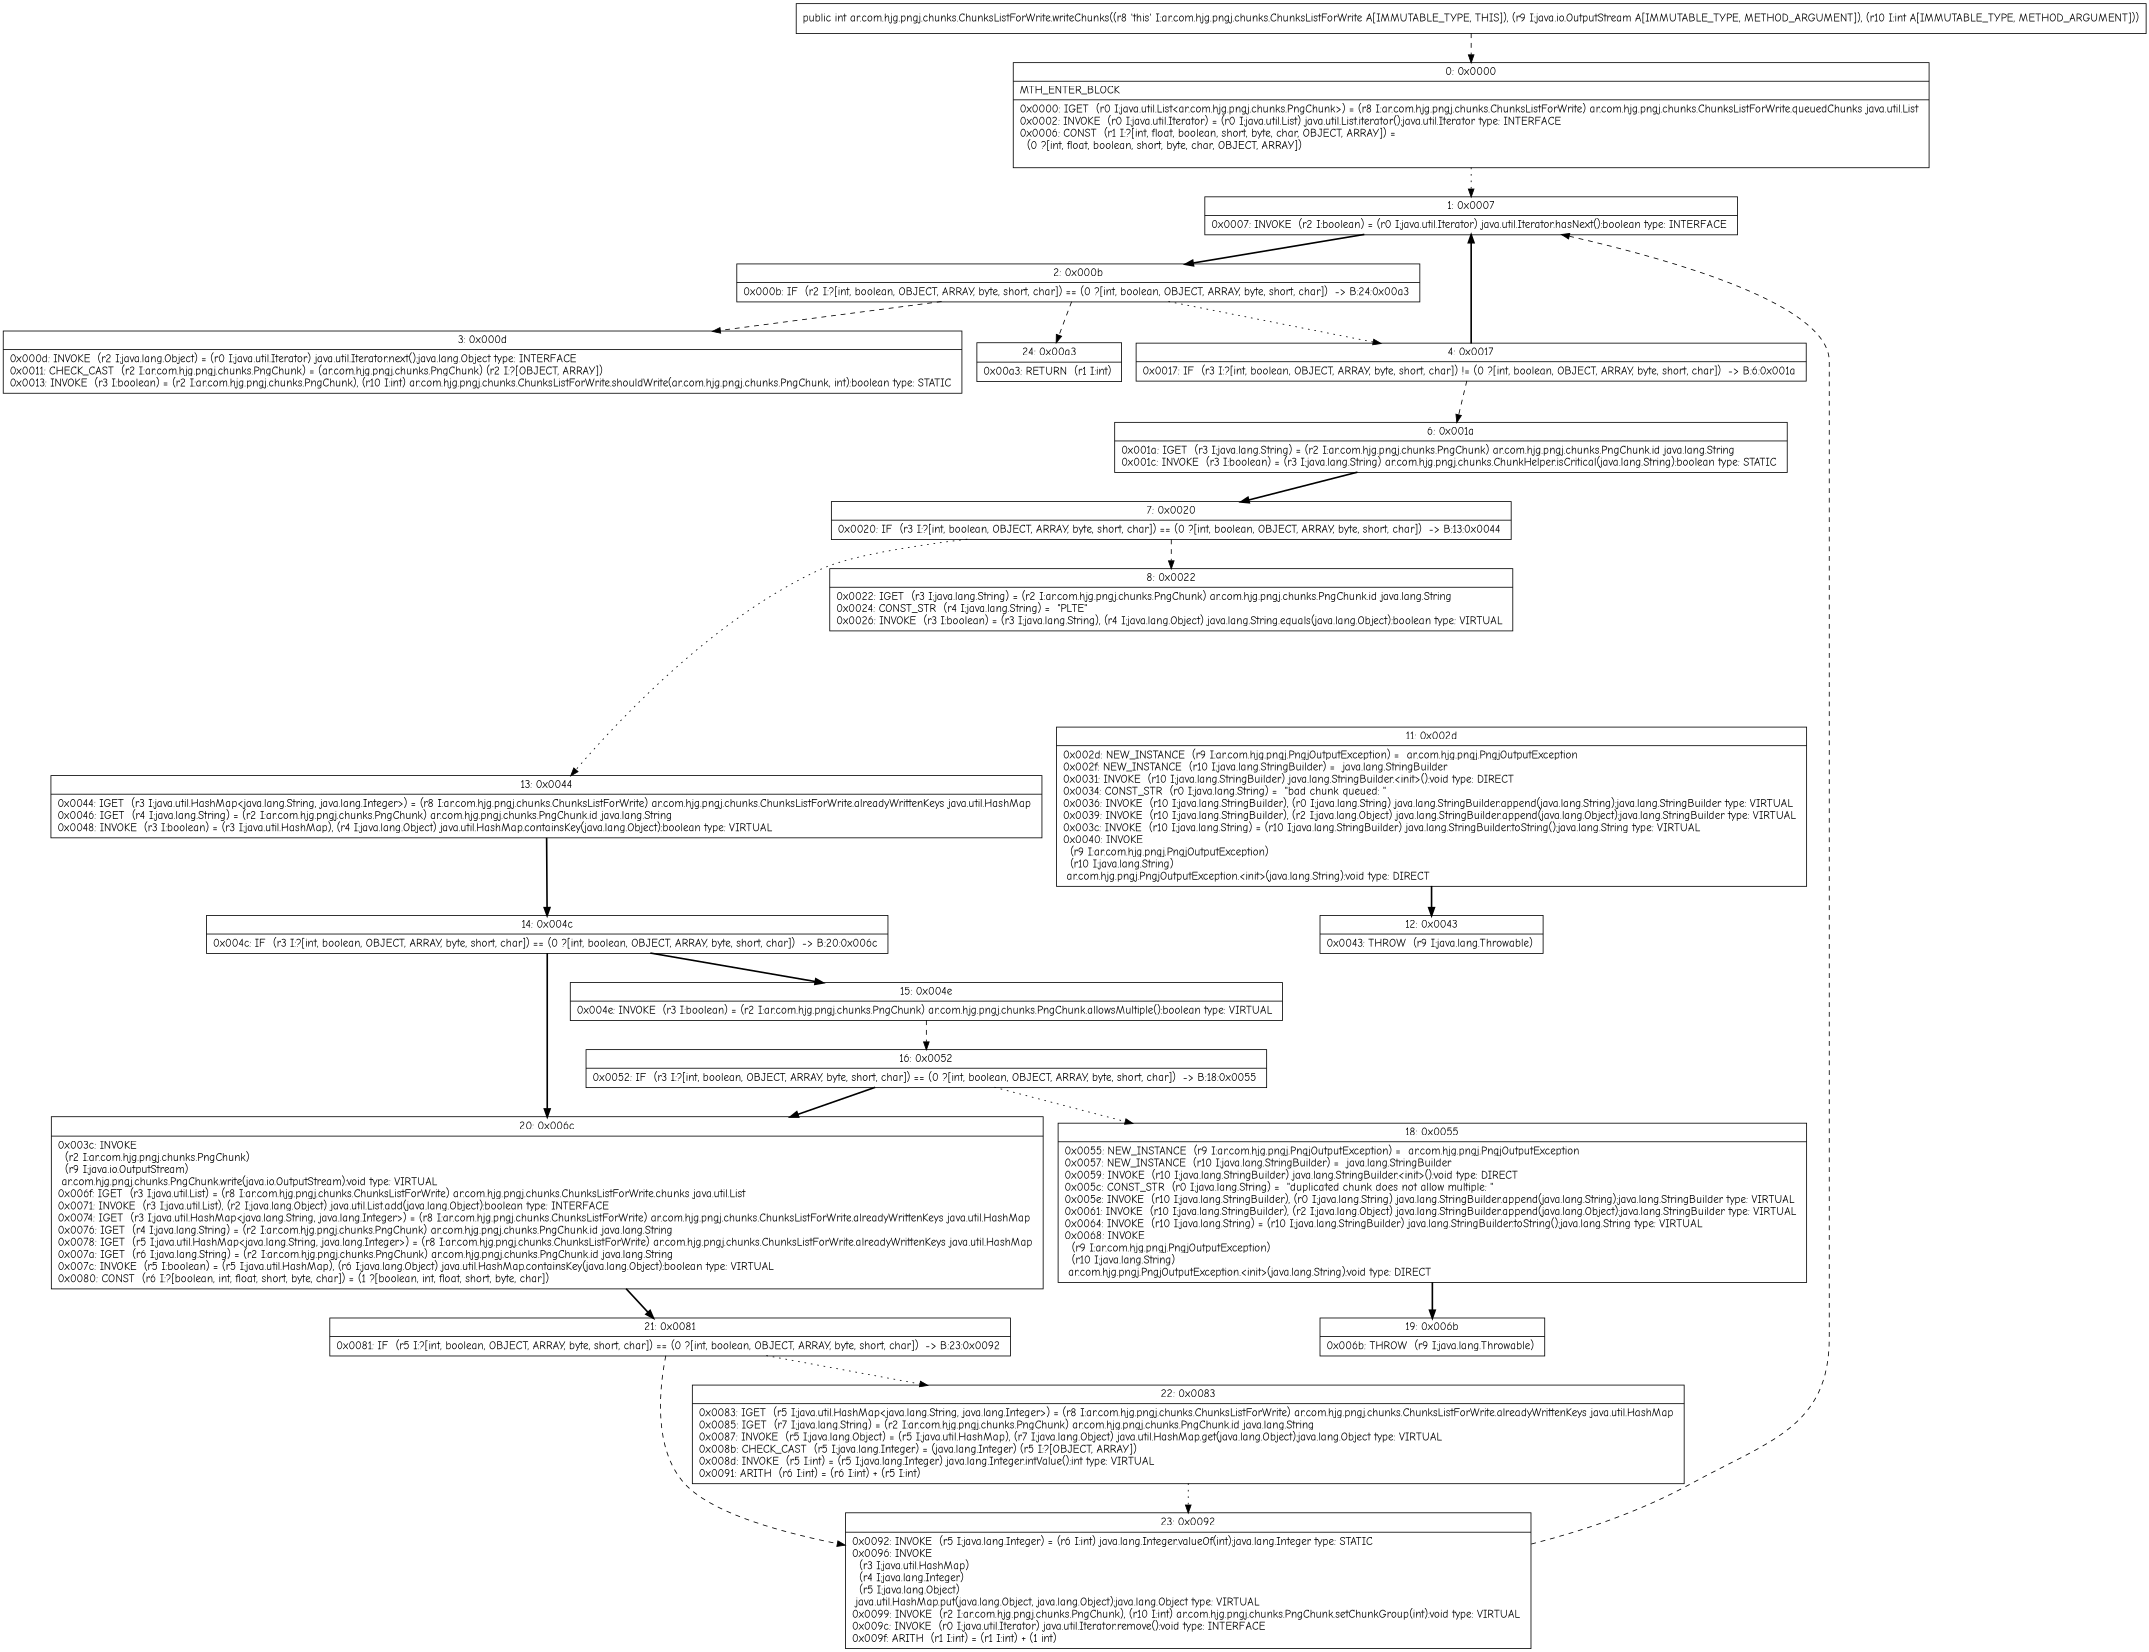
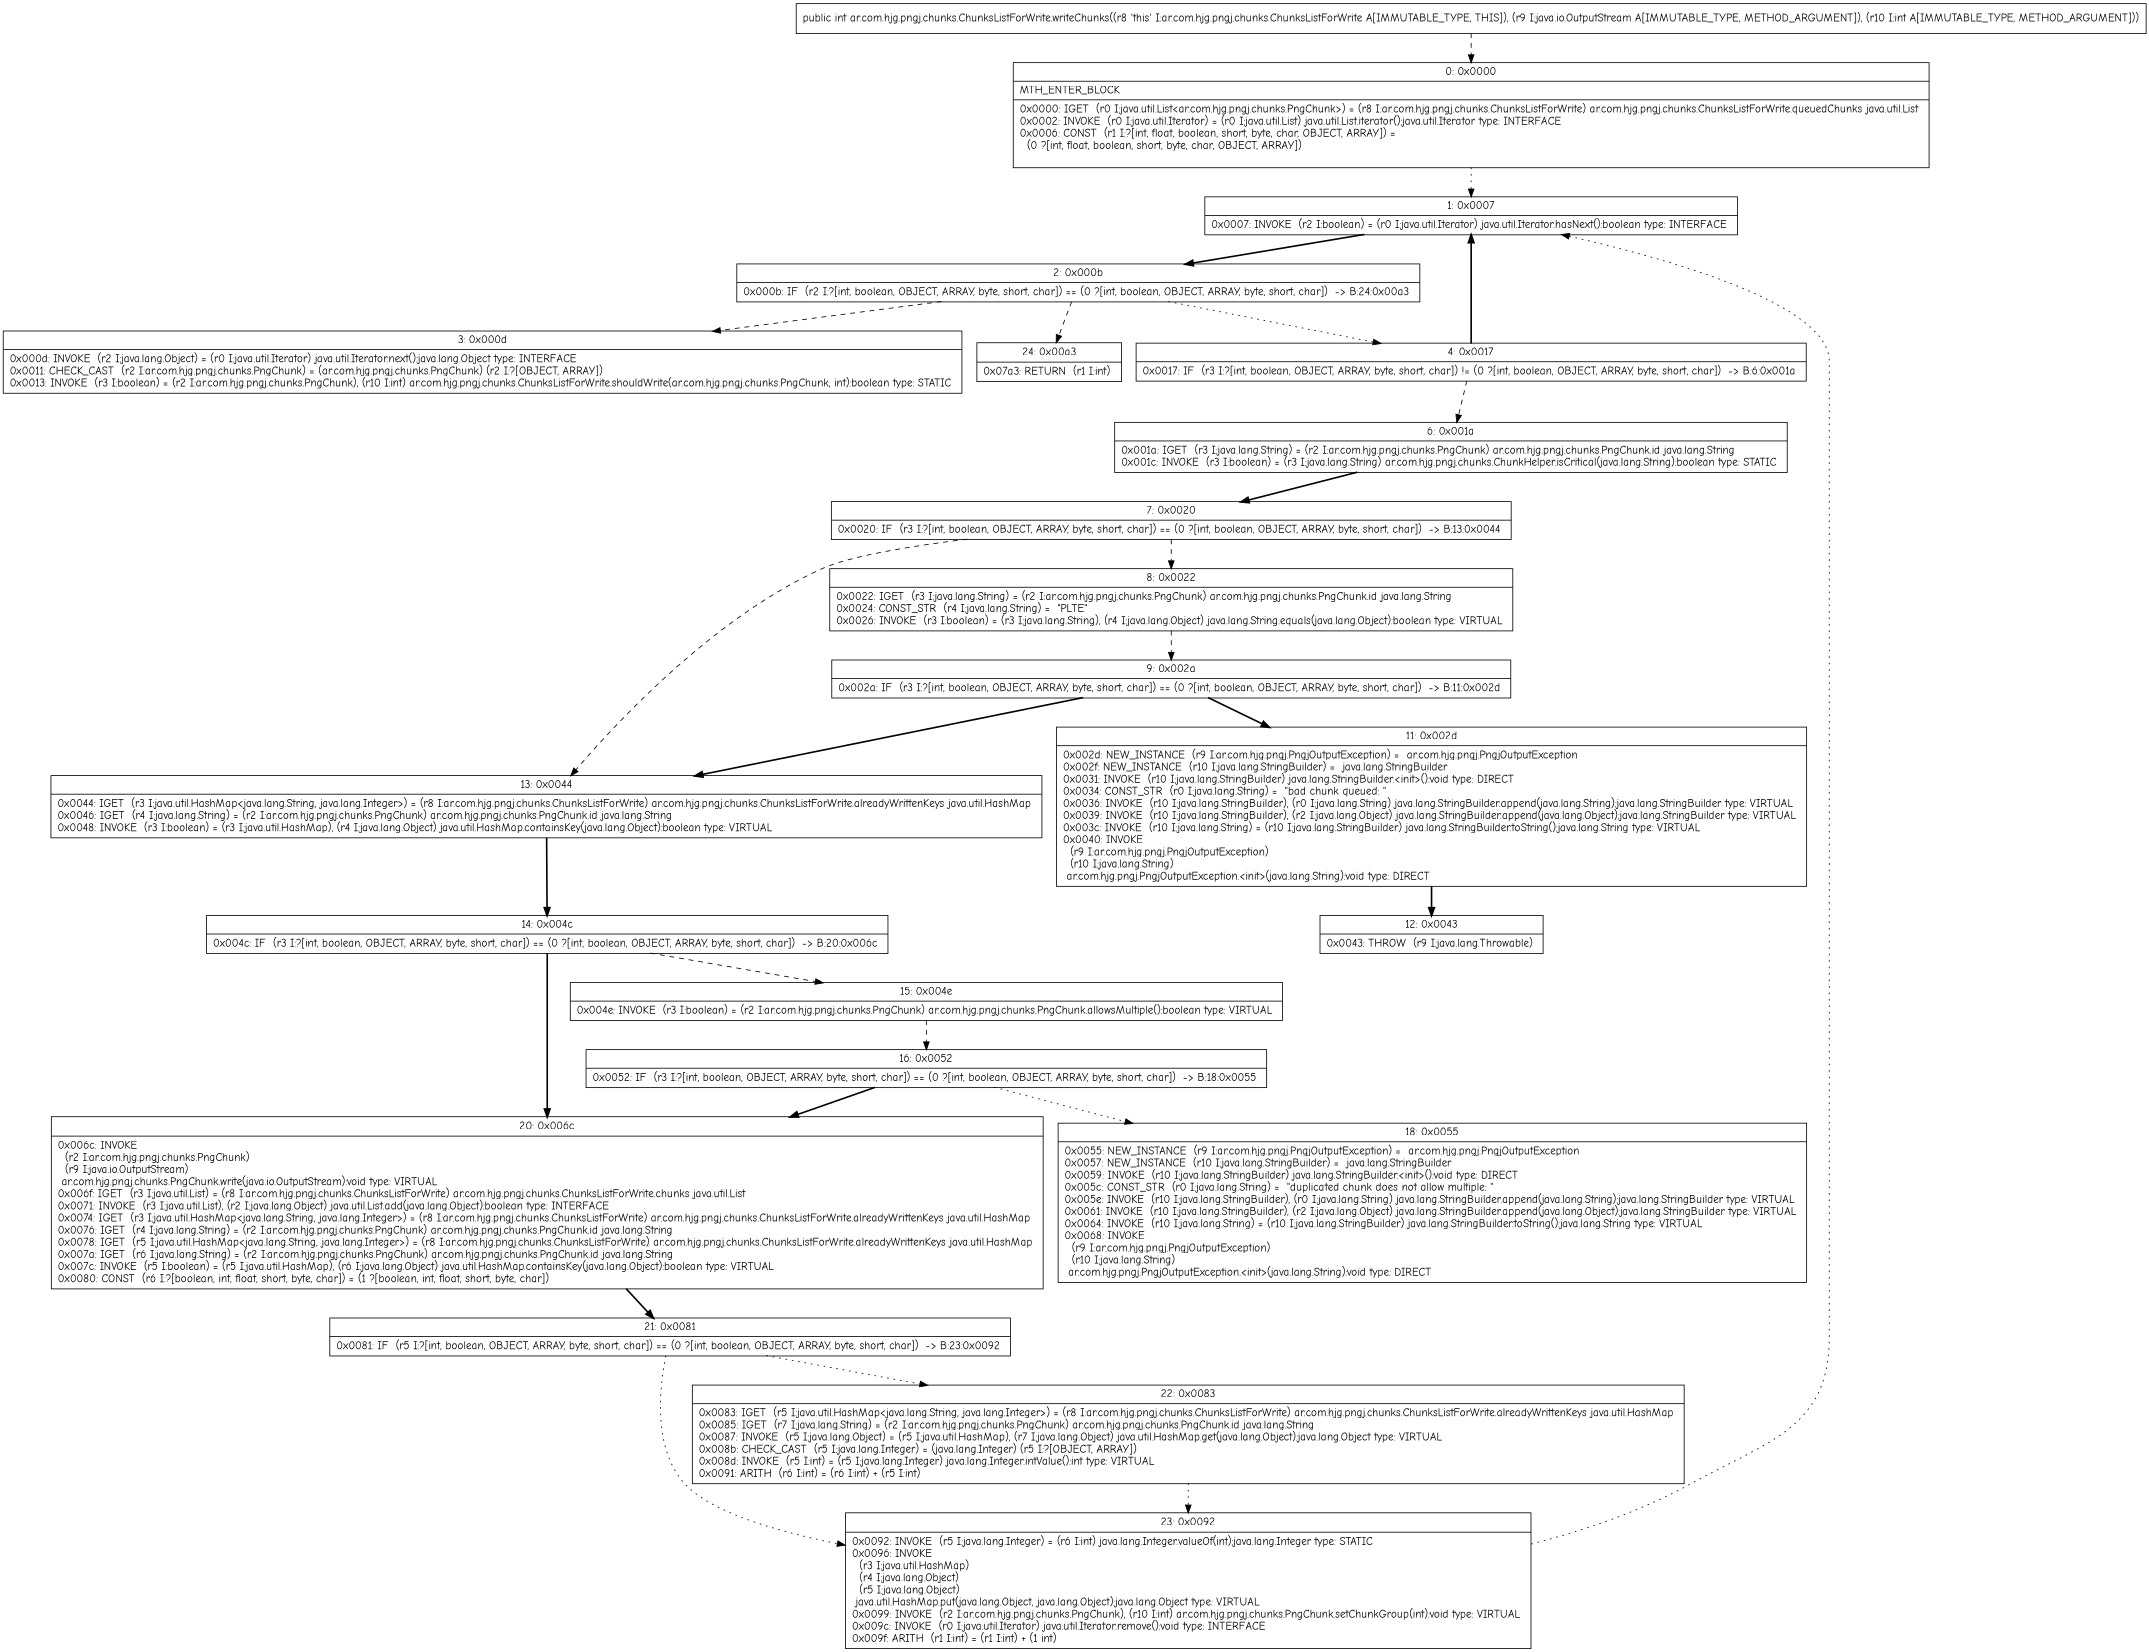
node "24: 0x00a3": text "0x00a3: RETURN  (r1 I:int)" -> "0x07a3: RETURN  (r1 I:int)"
edge "7: 0x0020" -> "13: 0x0044": style dotted -> dashed
node "9: 0x002a": added
edge "23: 0x0092" -> "1: 0x0007": style dashed -> dotted
edge "14: 0x004c" -> "15: 0x004e": style bold -> dashed
node "20: 0x006c": text "0x003c: INVOKE" -> "0x006c: INVOKE"
node "19: 0x006b": removed
edge "21: 0x0081" -> "23: 0x0092": style dashed -> dotted
node "23: 0x0092": text "(r4 I:java.lang.Integer)" -> "(r4 I:java.lang.Object)"
